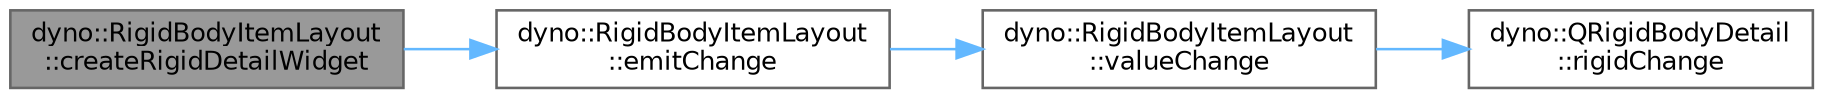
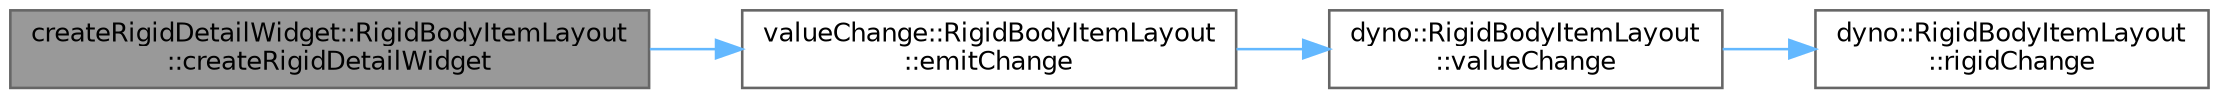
node "dyno::RigidBodyItemLayout ::createRigidDetailWidget": label "dyno::RigidBodyItemLayout ::createRigidDetailWidget" -> "createRigidDetailWidget::RigidBodyItemLayout ::createRigidDetailWidget"
node "dyno::RigidBodyItemLayout ::emitChange": label "dyno::RigidBodyItemLayout ::emitChange" -> "valueChange::RigidBodyItemLayout ::emitChange"
node "dyno::QRigidBodyDetail ::rigidChange": label "dyno::QRigidBodyDetail ::rigidChange" -> "dyno::RigidBodyItemLayout ::rigidChange"
